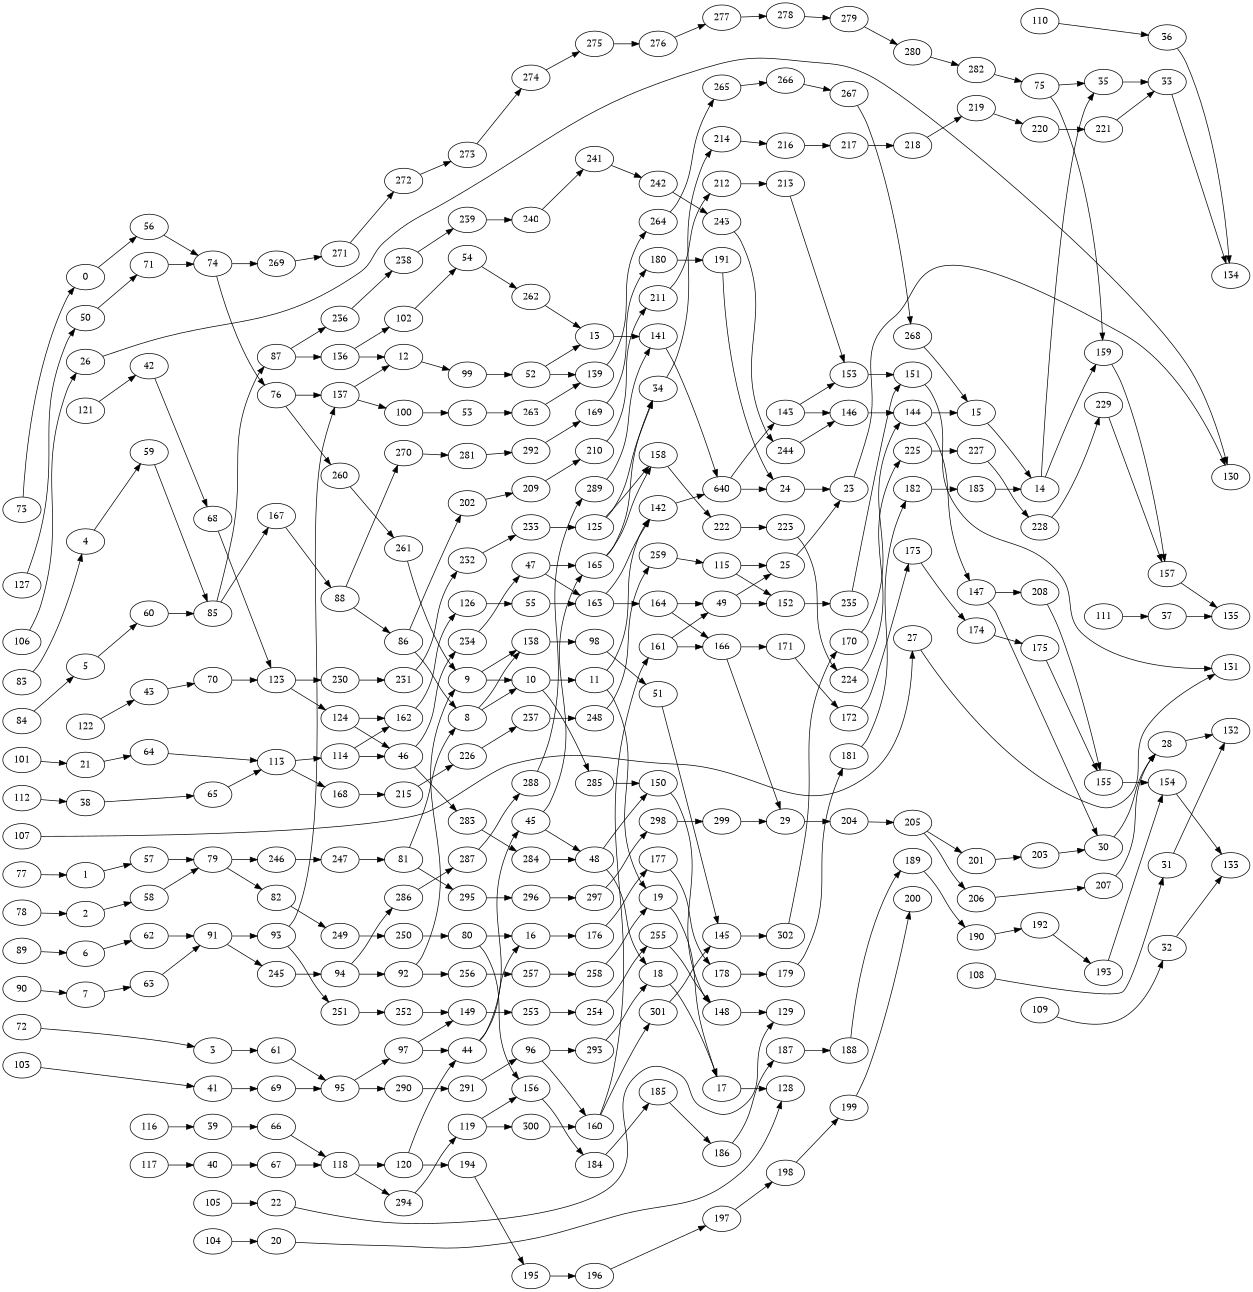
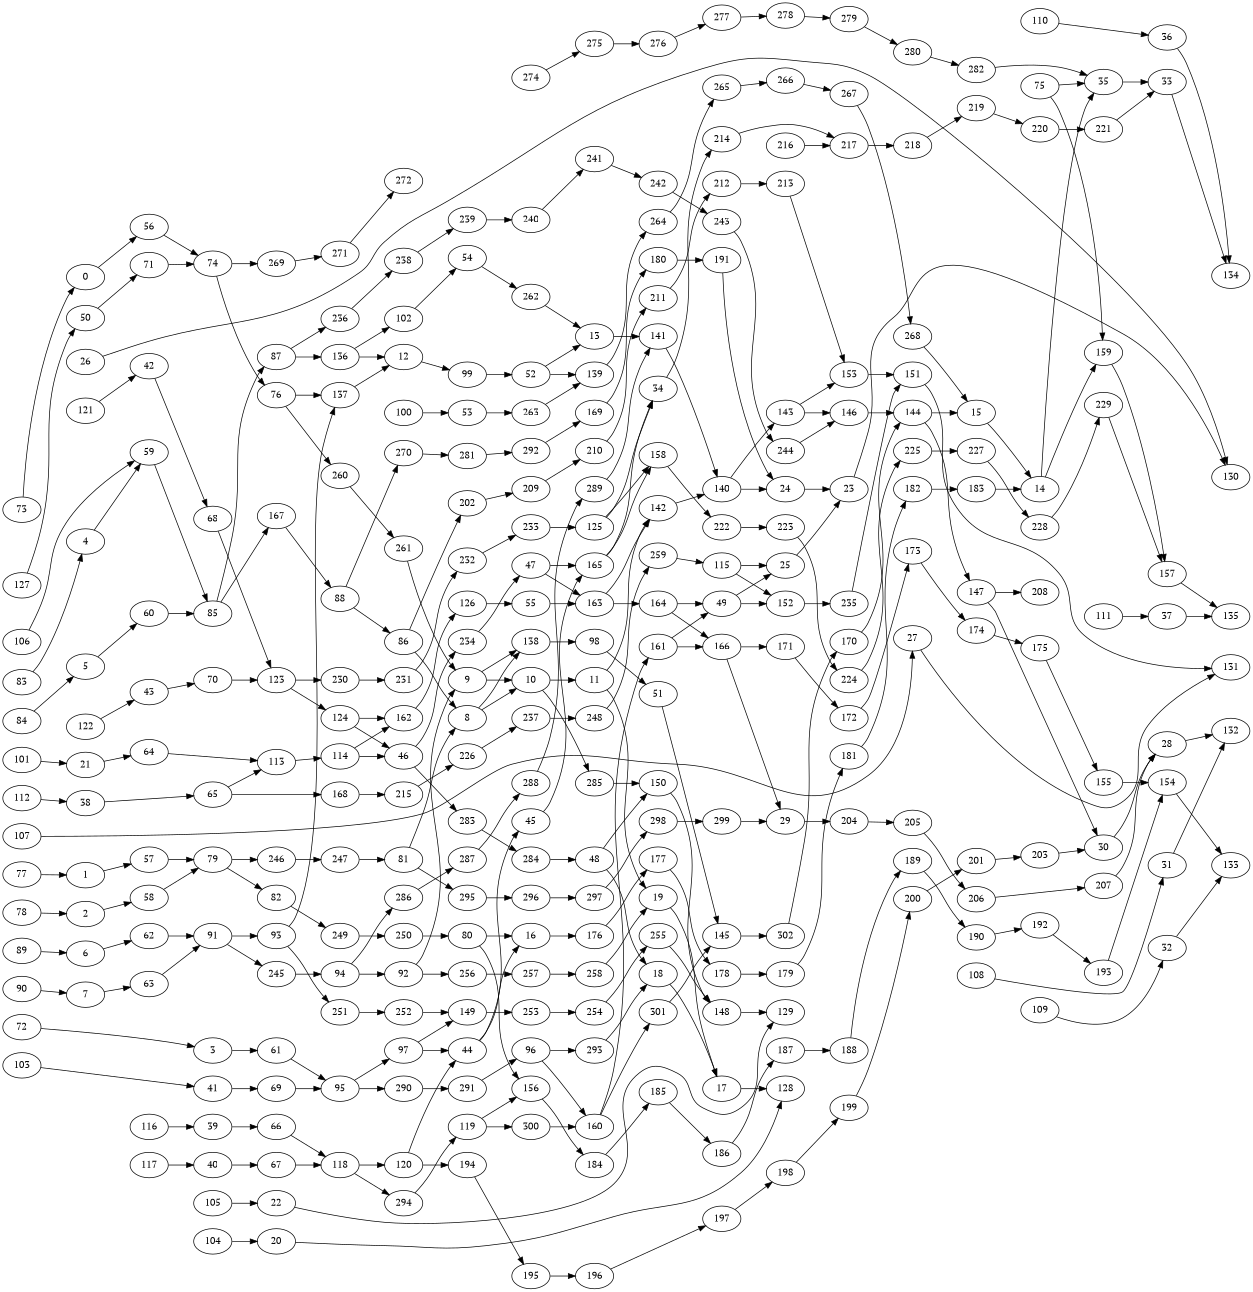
edge "282" -> "75": now "282" -> "35"
edge "214" -> "216": now "214" -> "217"
node "273": removed
edge "137" -> "100": removed
node "640": label "640" -> "140"
edge "106" -> "26": now "106" -> "59"
edge "208" -> "155": removed
edge "113" -> "168": now "65" -> "168"
edge "45" -> "48": removed
edge "205" -> "201": now "200" -> "201"
